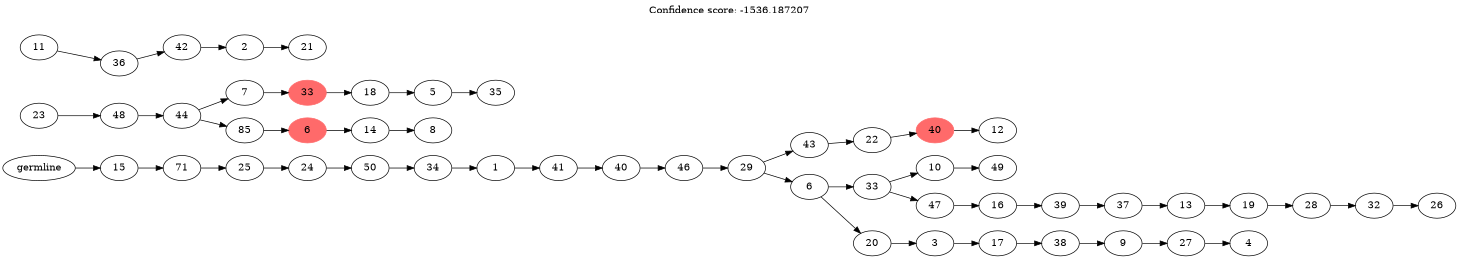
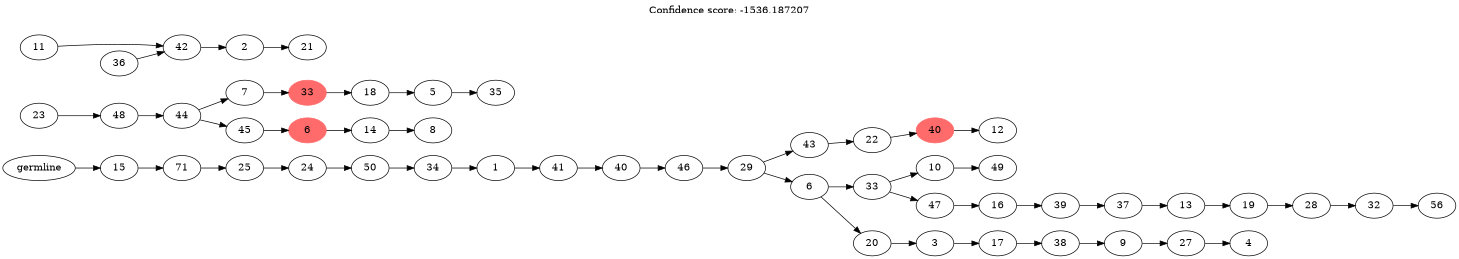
edge "11" -> "36": now "11" -> "42"
node "85": label "85" -> "45"
node "26": label "26" -> "56"
